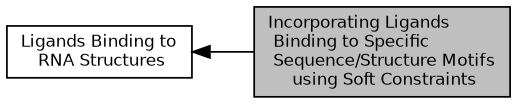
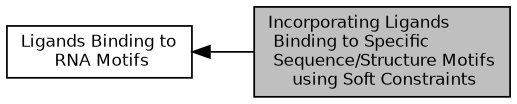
node "Ligands Binding to RNA Structures": label "Ligands Binding to RNA Structures" -> "Ligands Binding to RNA Motifs"
